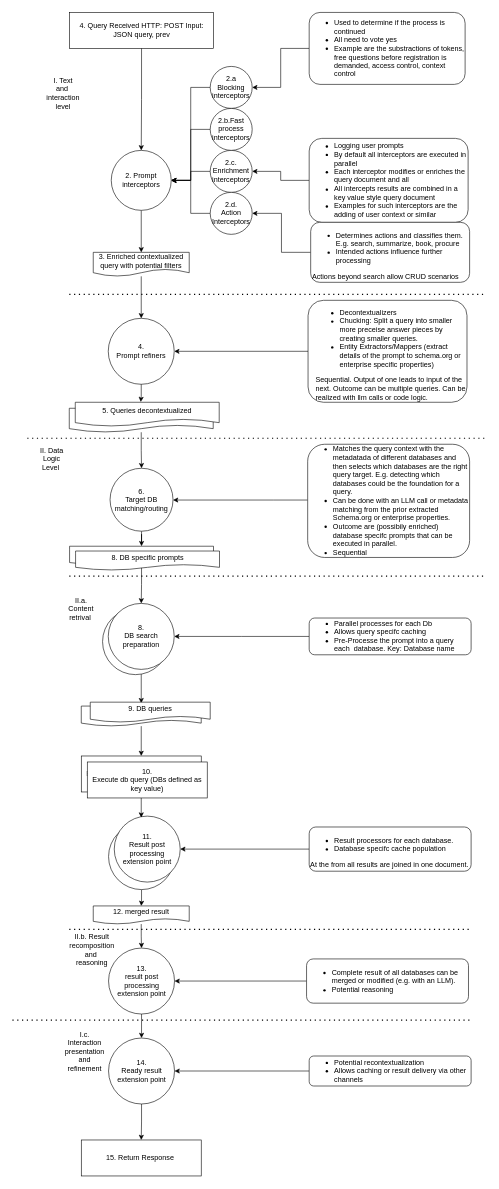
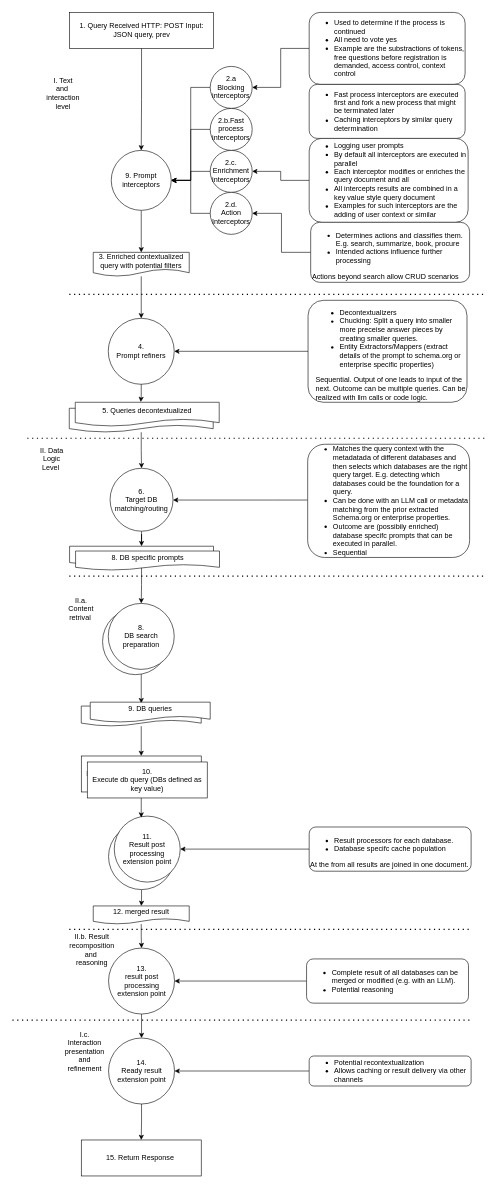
node "4. Query Received HTTP: POST Input: JSON query, prev": label "4. Query Received HTTP: POST Input: JSON query, prev" -> "1. Query Received HTTP: POST Input: JSON query, prev"
node "Fast process interceptors are executed first and fork a new process that might be terminated later Caching interceptors by similar query determination": added
node "2. Prompt interceptors": label "2. Prompt interceptors" -> "9. Prompt interceptors"
edge "Parallel processes for each Db Allows query specifc caching Pre-Processe the prompt into a query each database. Key: Database name" -> "8. DB search preparation": removed
node "Parallel processes for each Db Allows query specifc caching Pre-Processe the prompt into a query each database. Key: Database name": removed
